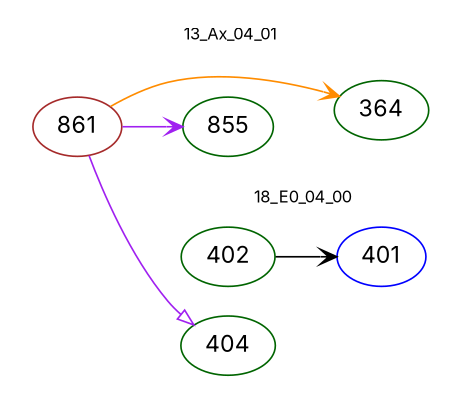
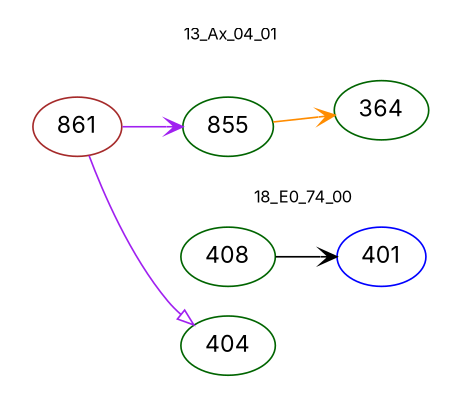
edge "861" -> "364": now "855" -> "364"
cluster "18_E0_04_00": label "18_E0_04_00" -> "18_E0_74_00"
node "402": label "402" -> "408"
